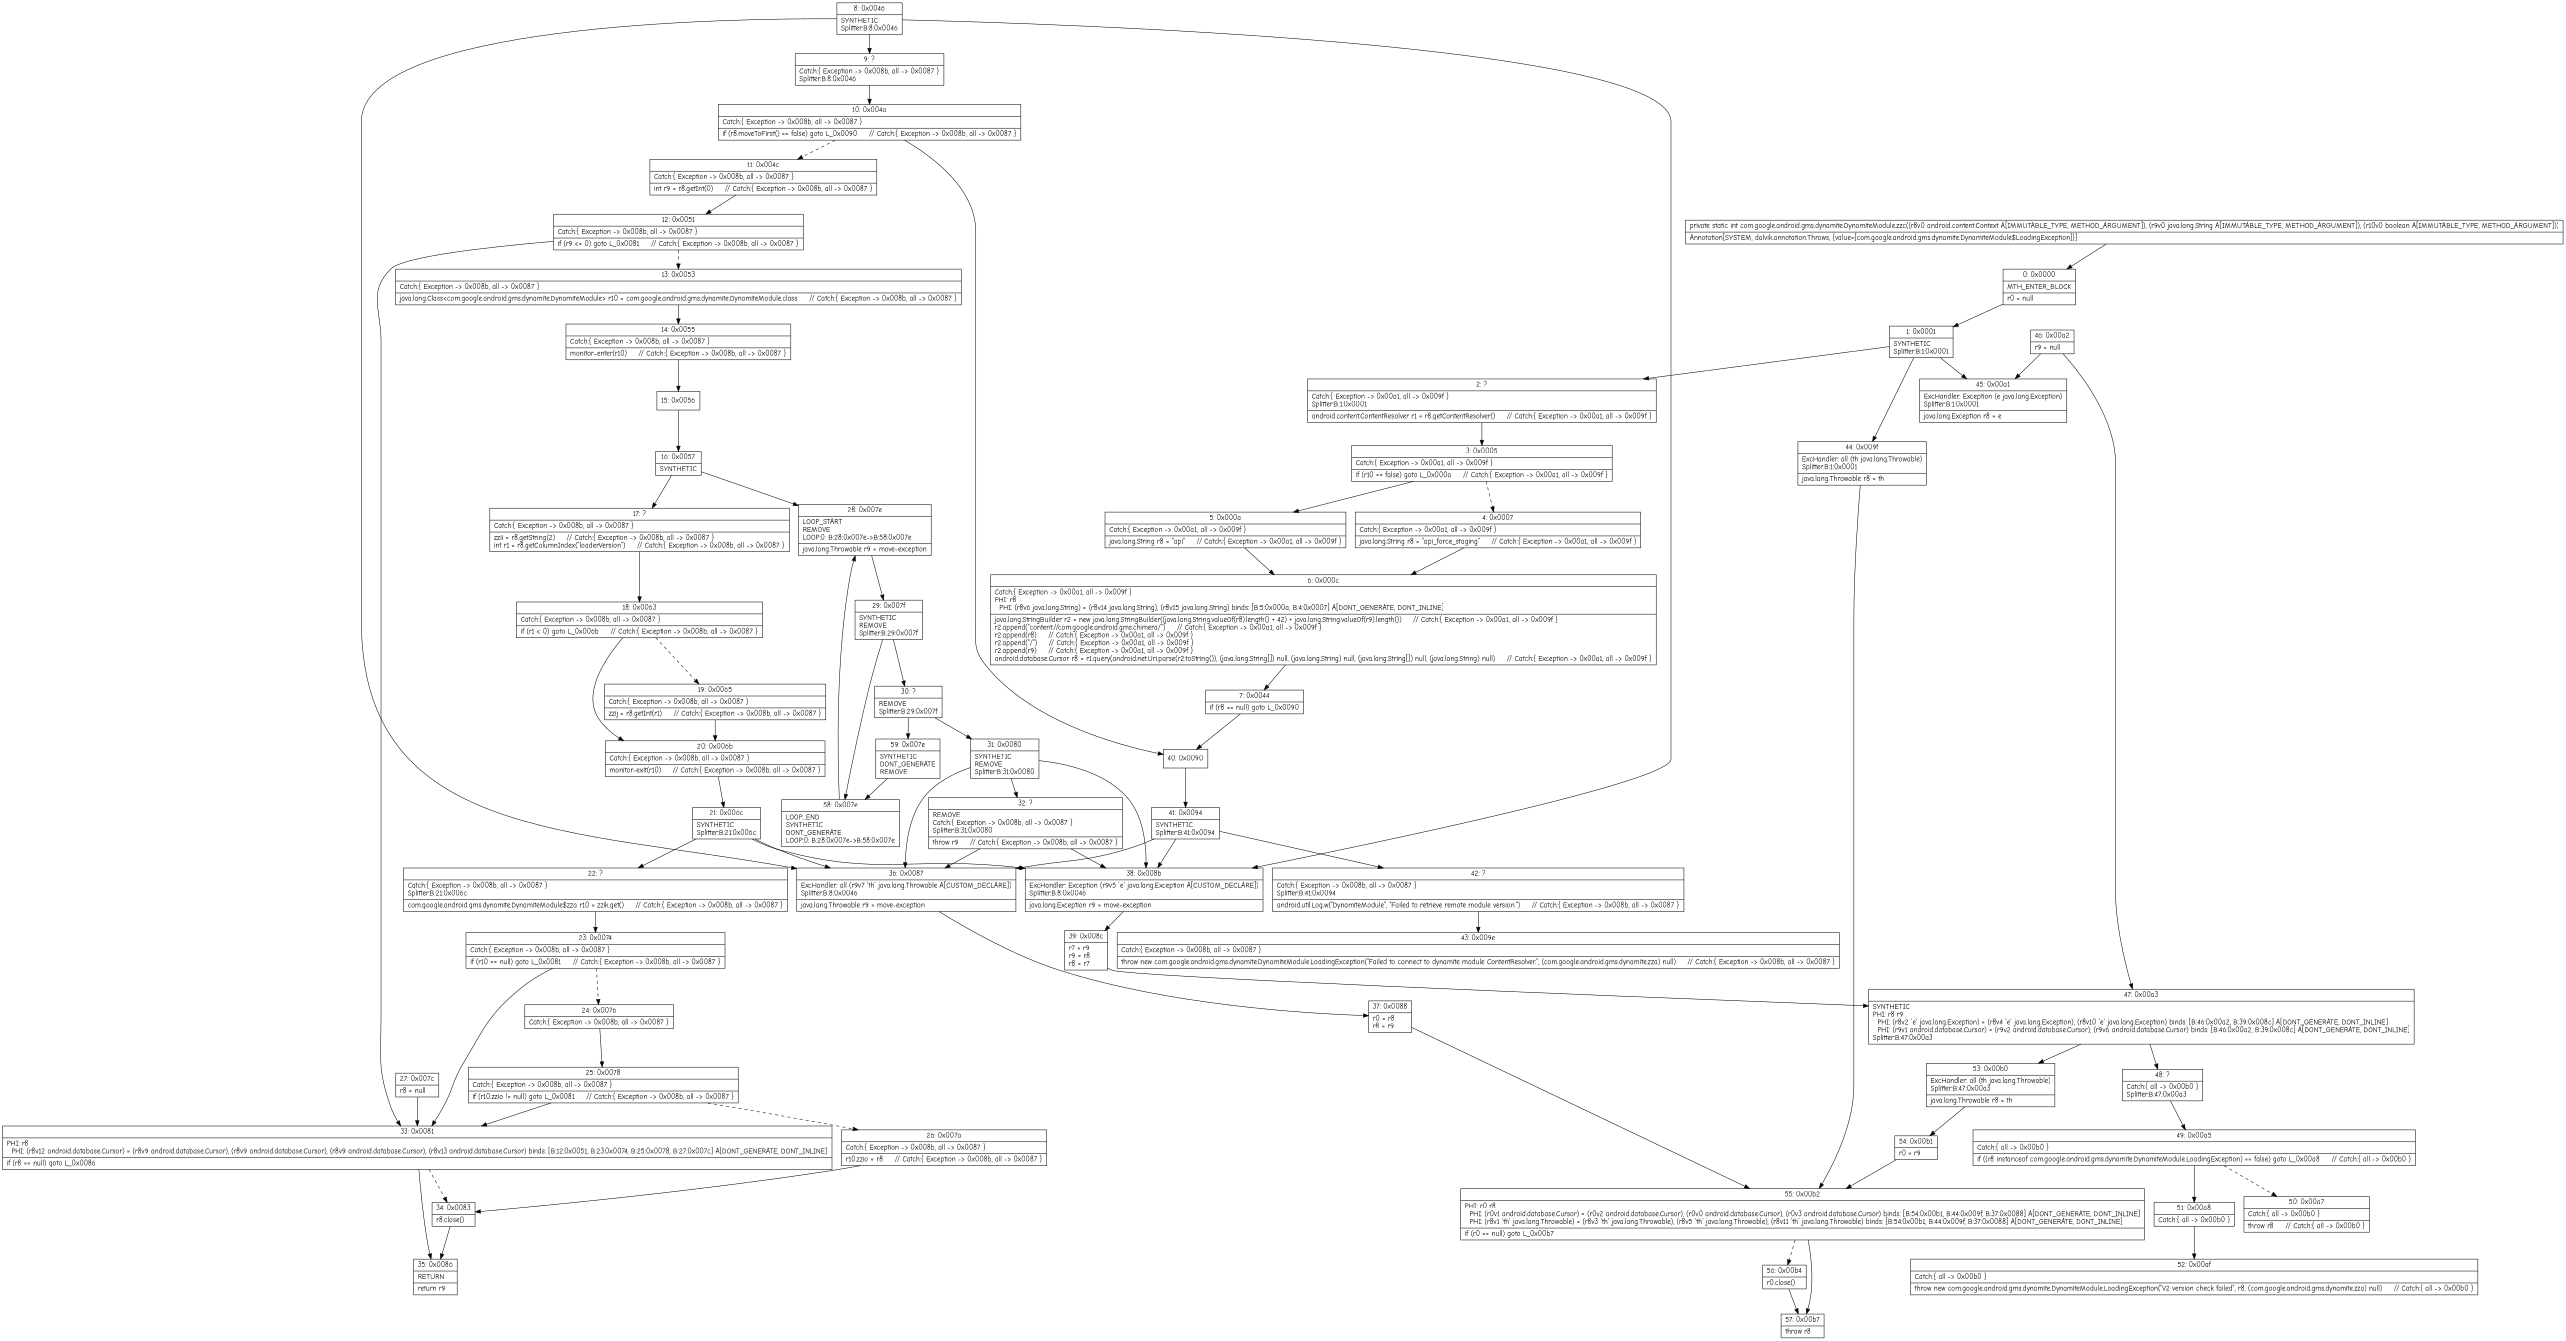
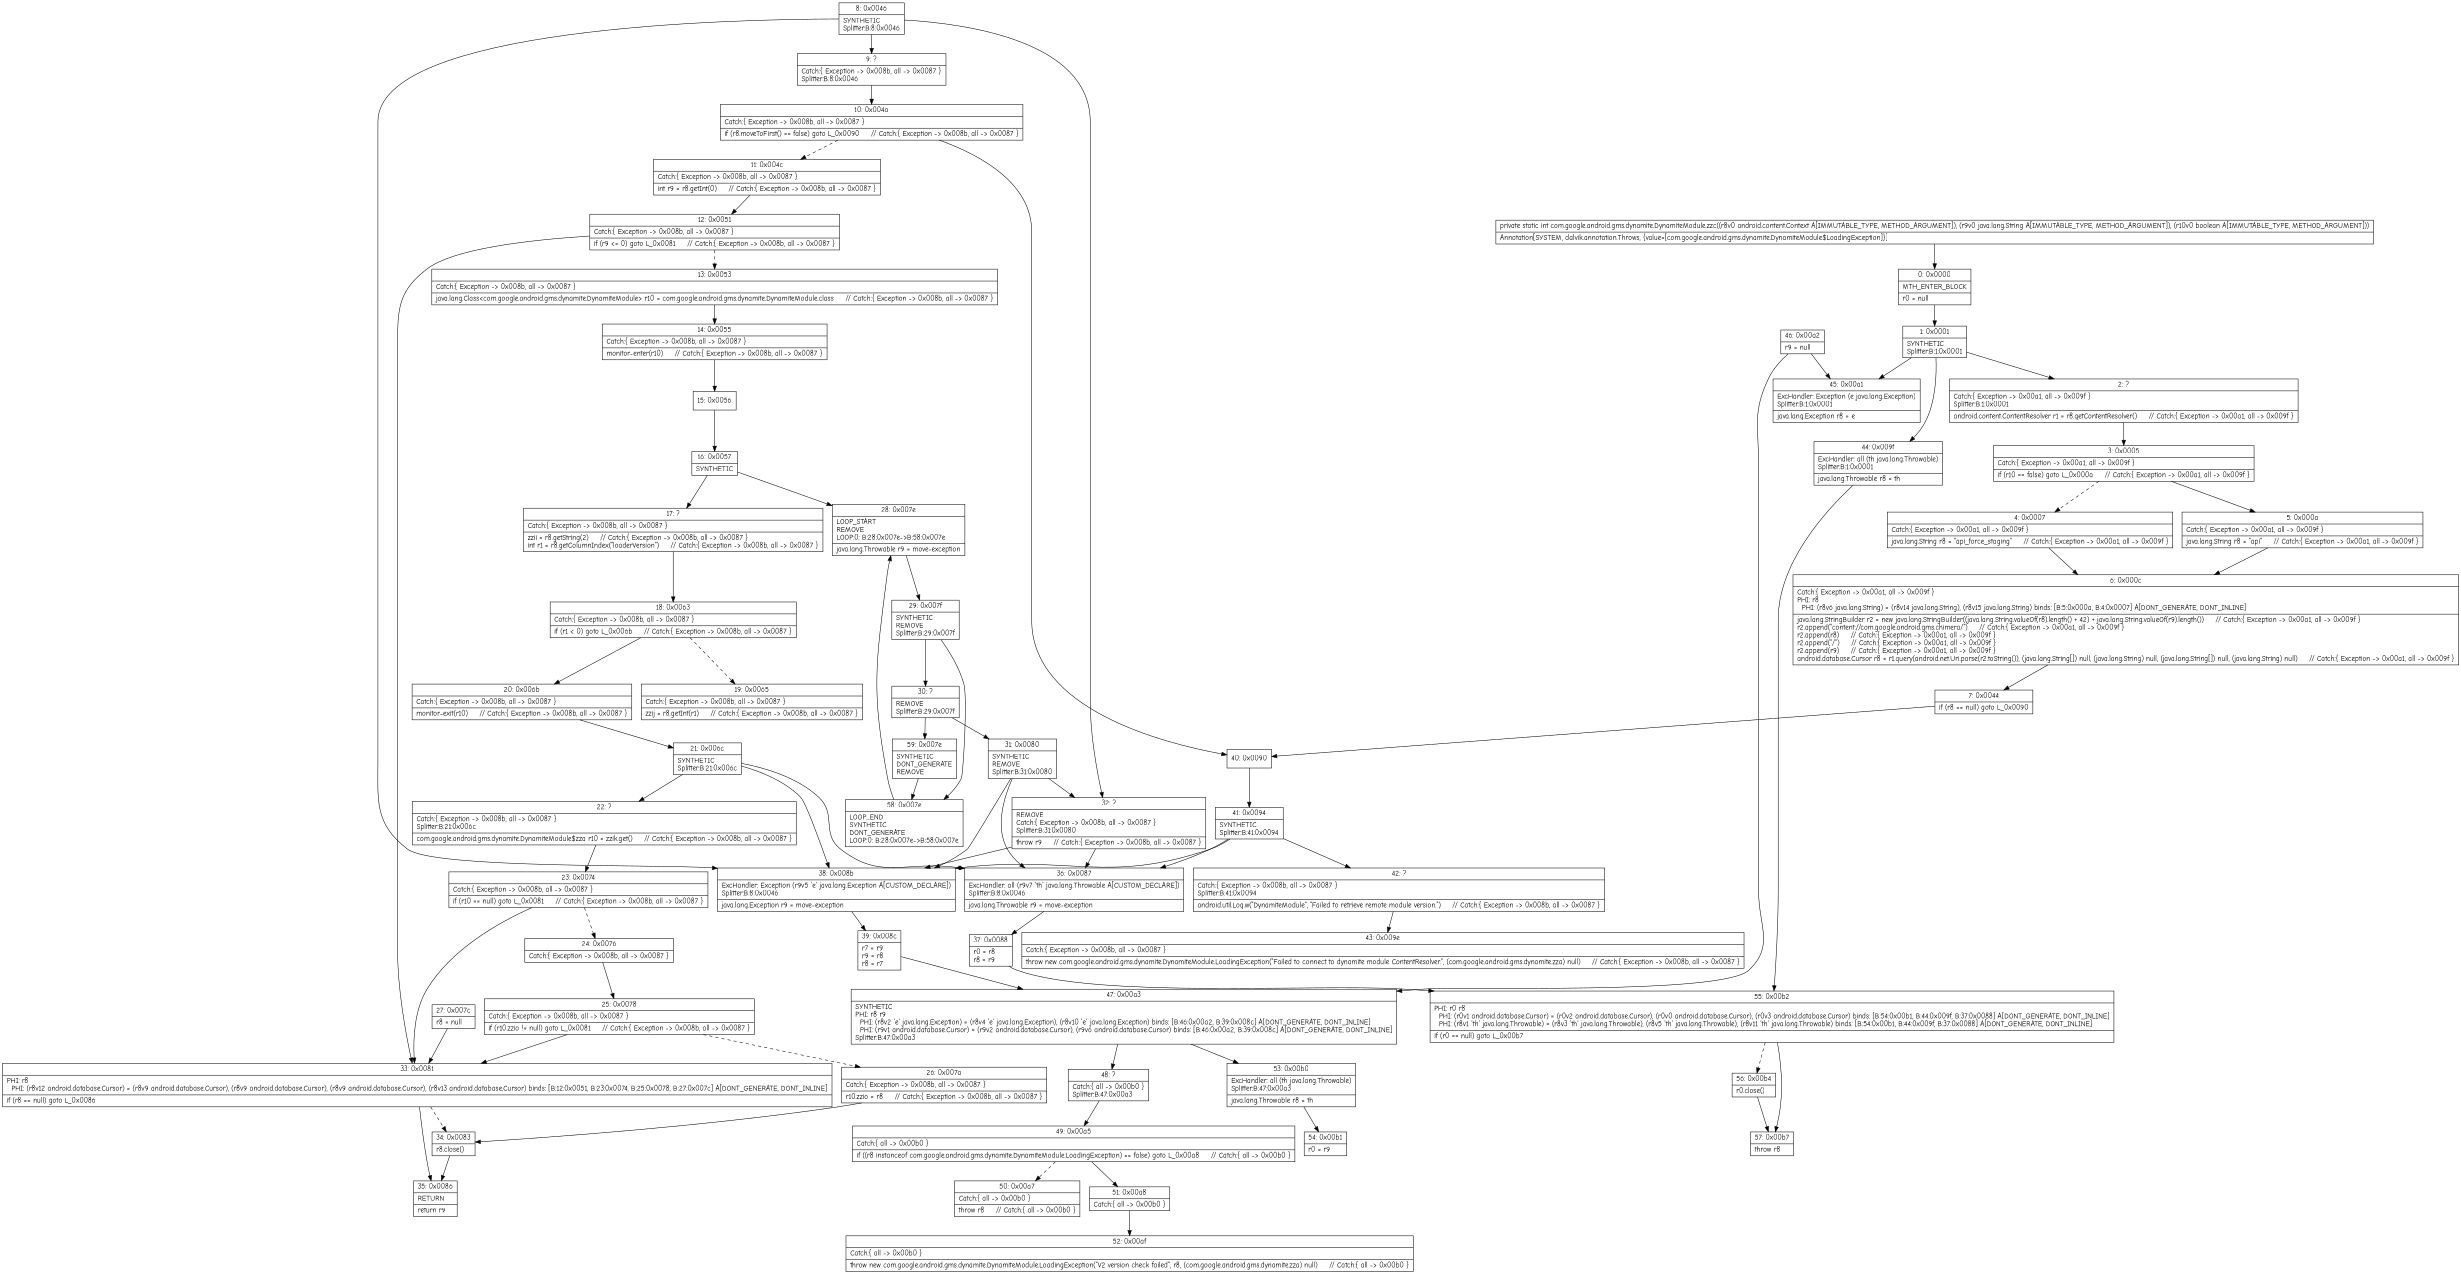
edge "8: 0x0046" -> "36: 0x0087": now "8: 0x0046" -> "32: ?"
edge "19: 0x0065" -> "20: 0x006b": removed
edge "54: 0x00b1" -> "55: 0x00b2": removed
